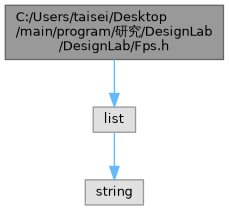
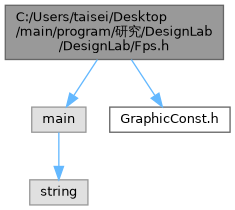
node "list": label "list" -> "main"
node "GraphicConst.h": added
